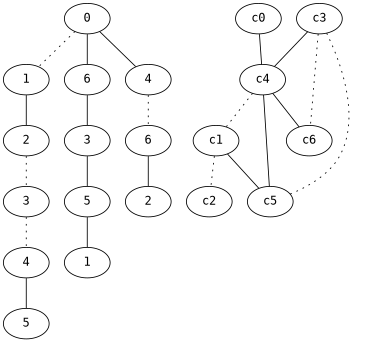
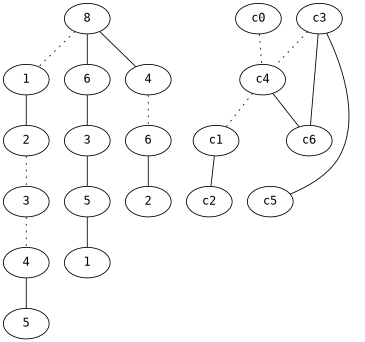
node "0": label "0" -> "8"
edge "c0" -- "c4": style solid -> dotted
edge "c3" -- "c4": style solid -> dotted
edge "c3" -- "c6": style dotted -> solid
edge "c3" -- "c5": style dotted -> solid
edge "c4" -- "c5": removed
edge "c1" -- "c2": style dotted -> solid
edge "c1" -- "c5": removed
